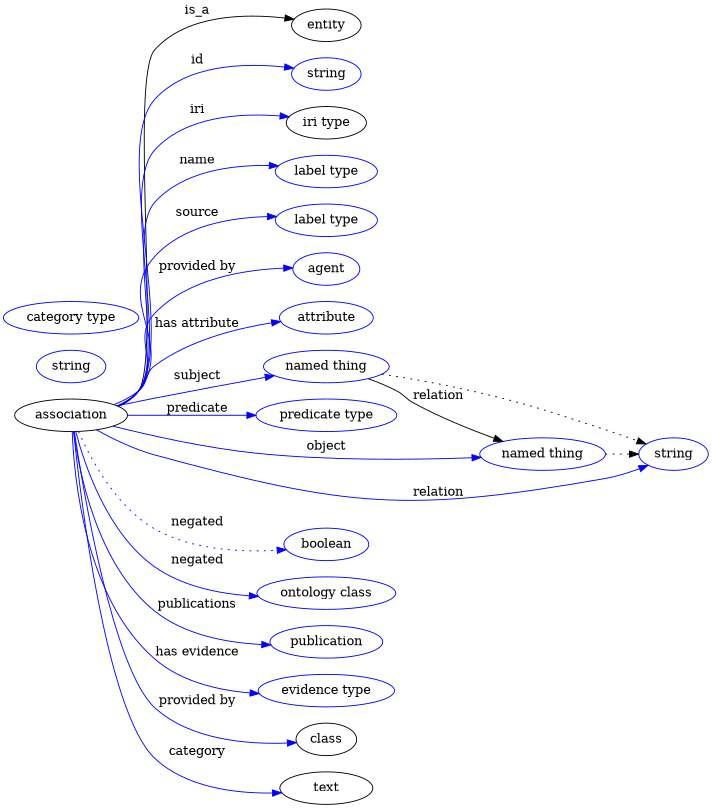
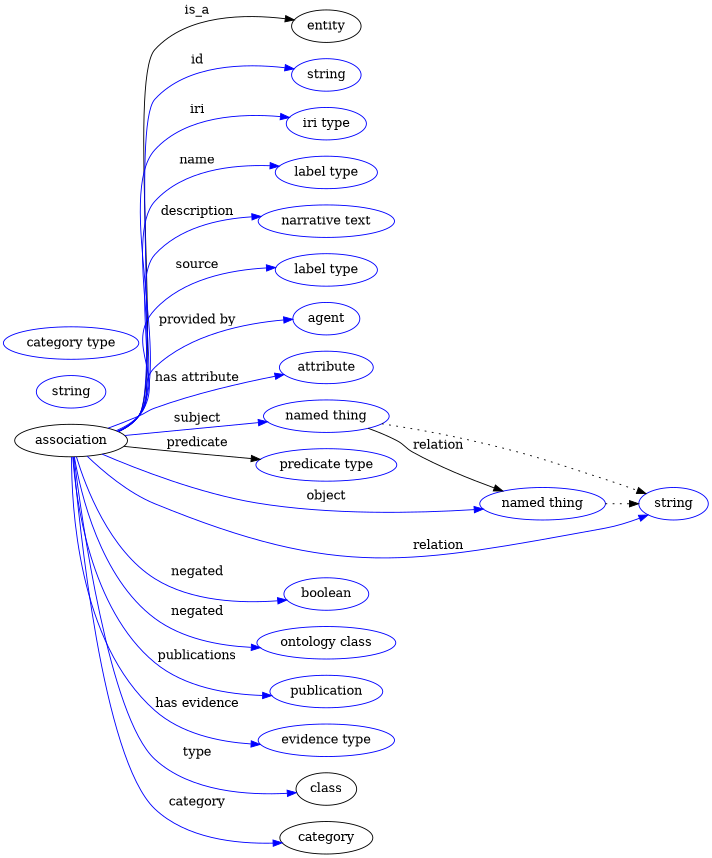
node "iri type": color black -> blue
node "narrative text": added
edge "association" -> "predicate type": color blue -> black
edge "association" -> "boolean": style dotted -> solid
edge "association" -> "class": label "provided by" -> "type"
node "text": label "text" -> "category"
